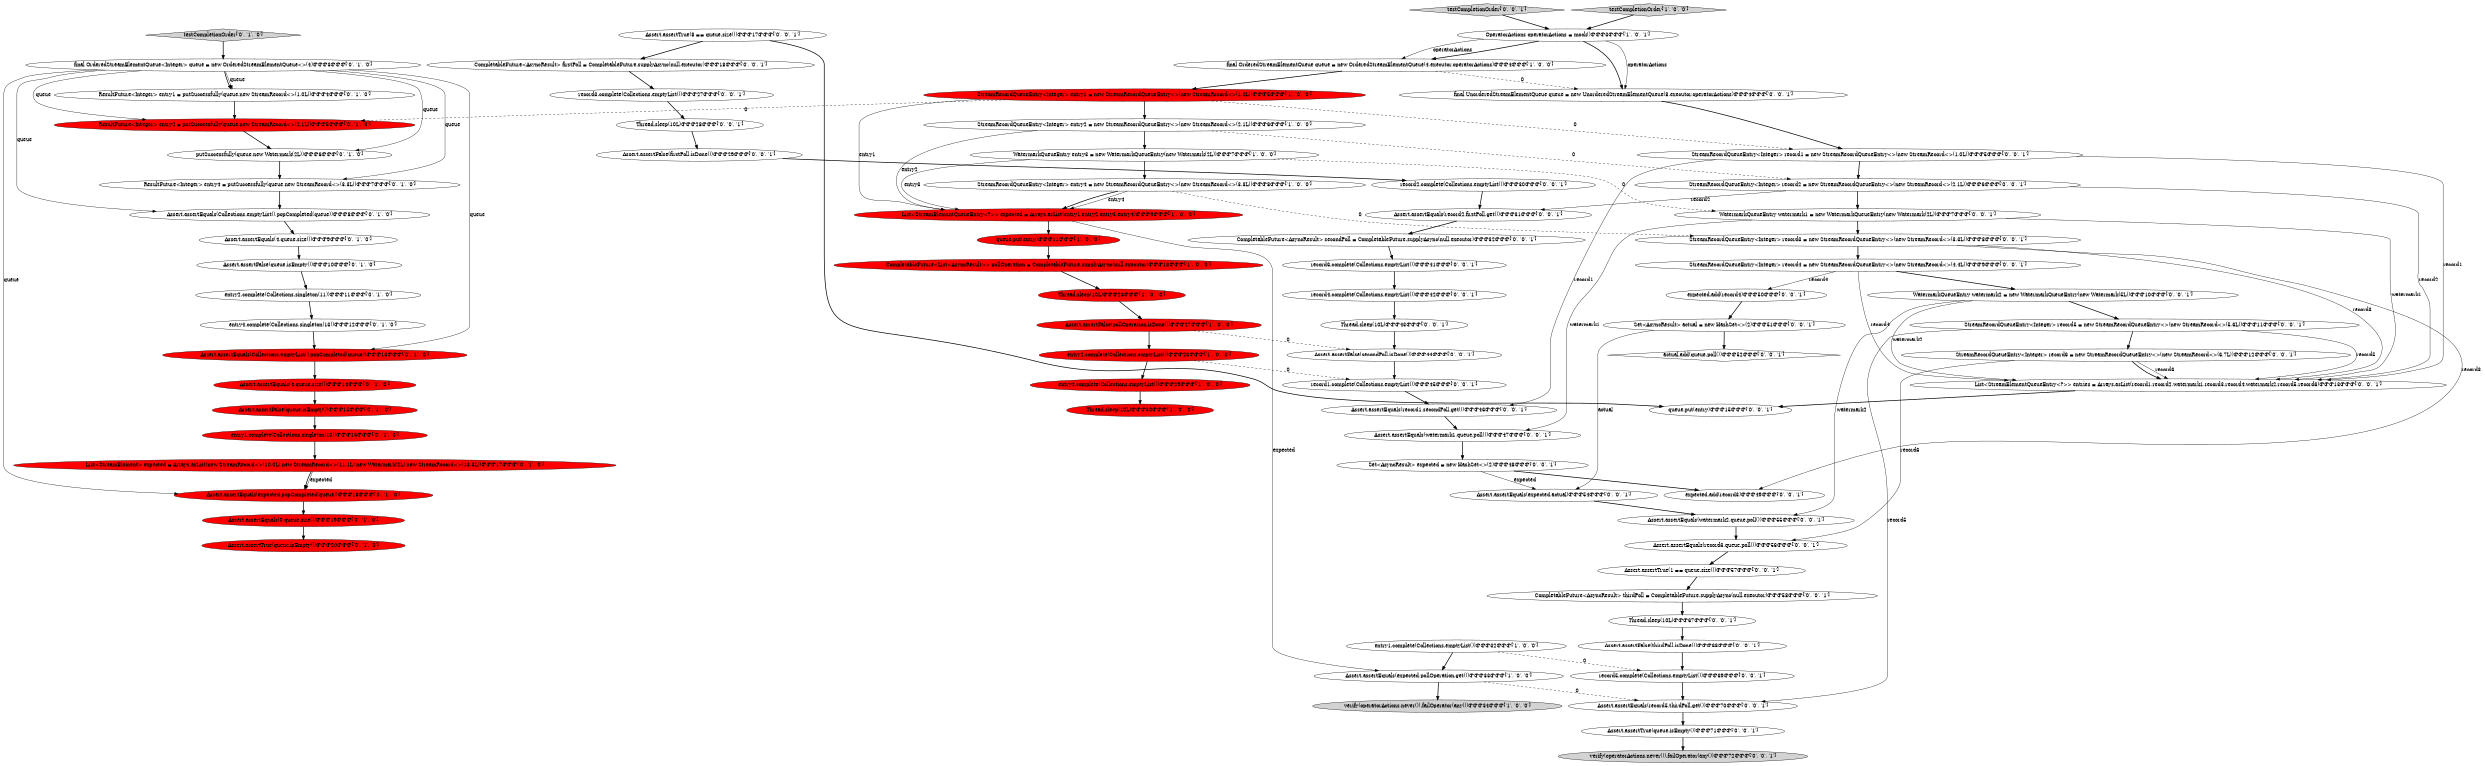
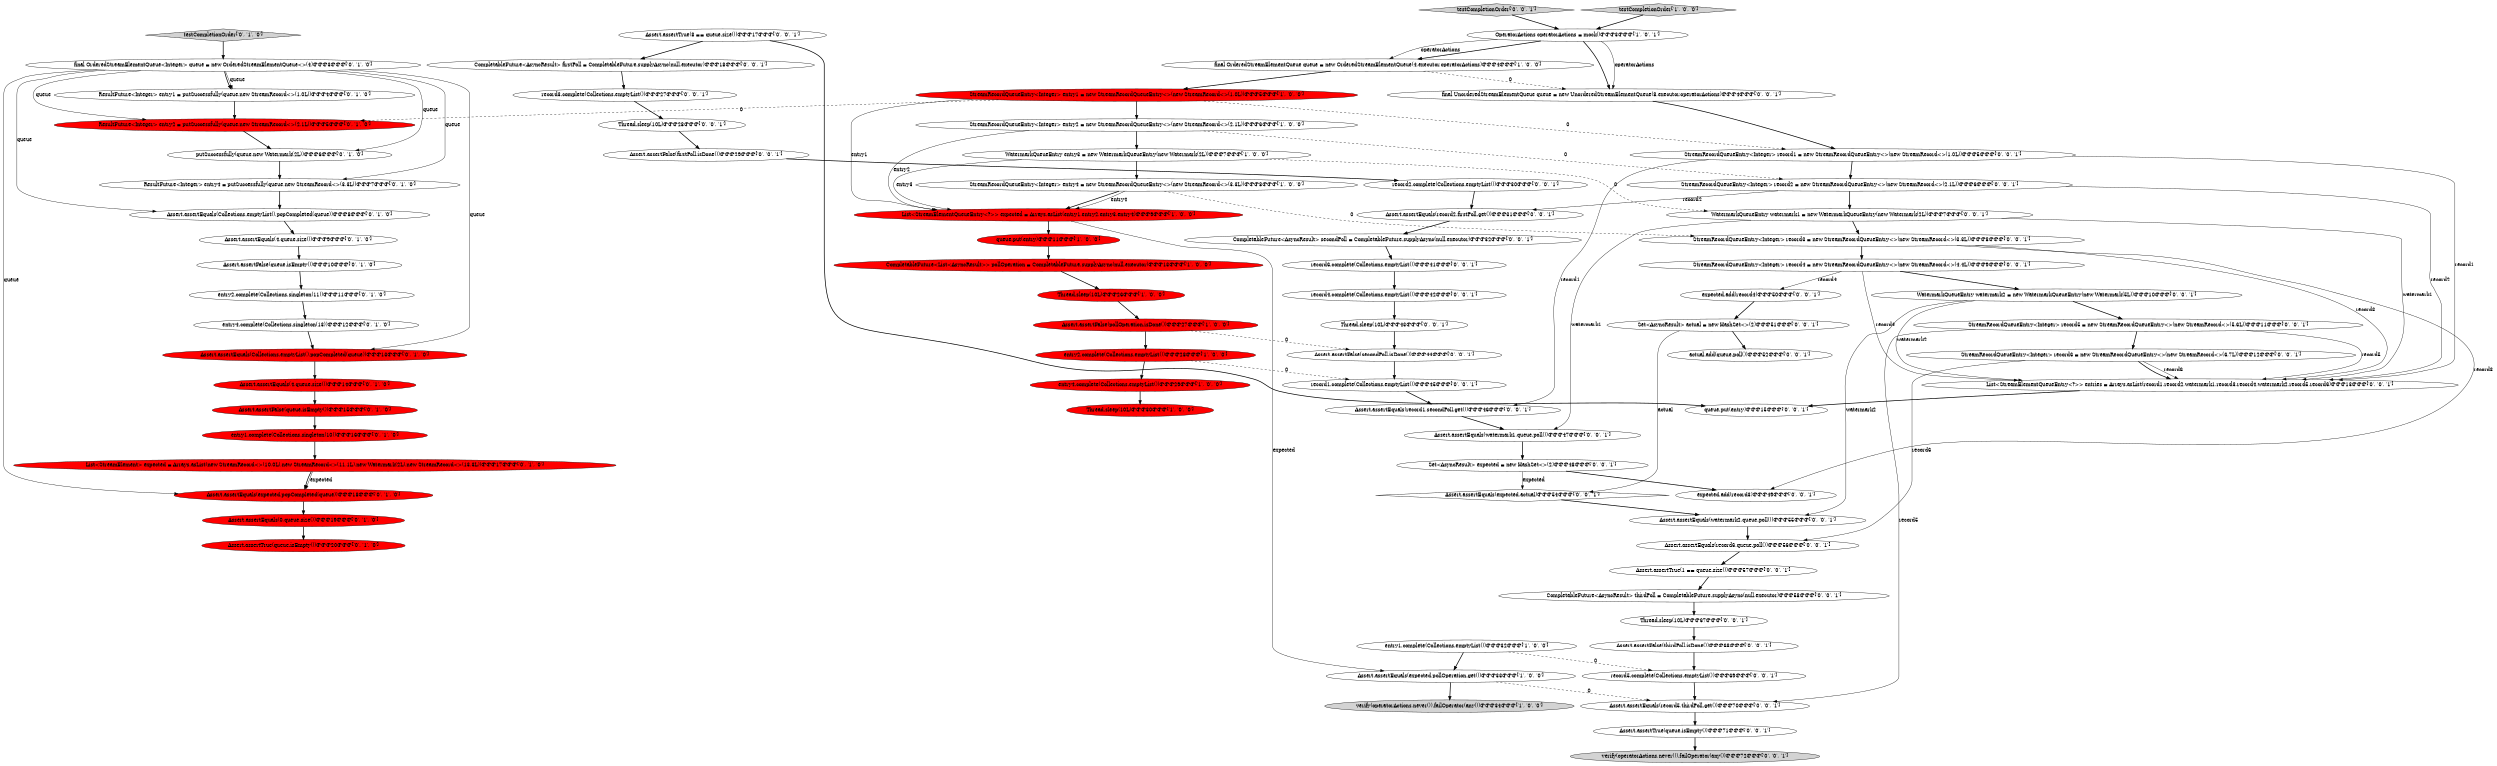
node "actual.add(queue.poll())@@@52@@@['0', '0', '1']": shape diamond -> ellipse
node "Assert.assertEquals(expected,actual)@@@54@@@['0', '0', '1']": shape ellipse -> diamond
